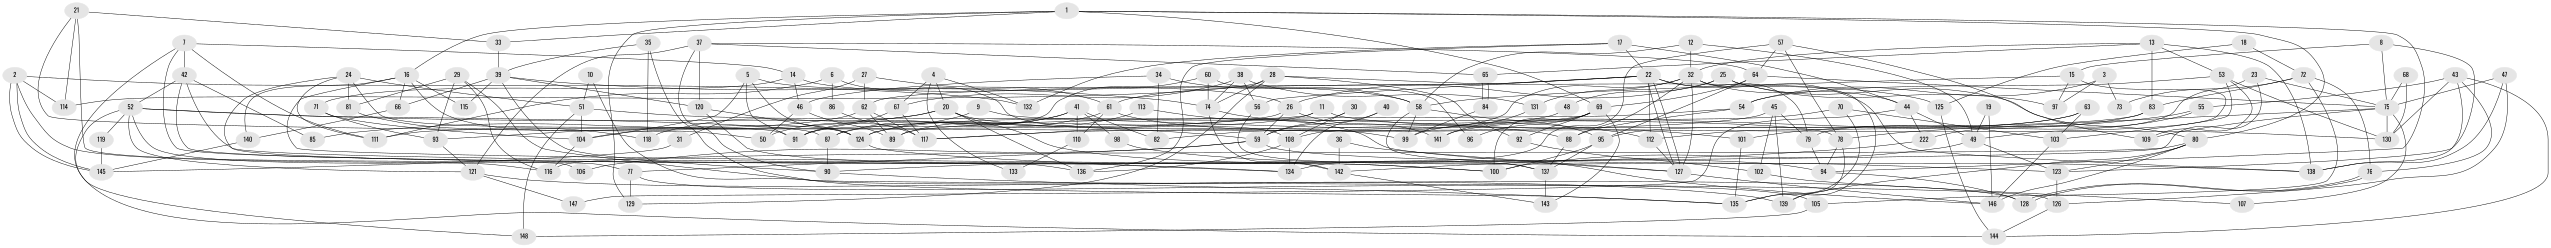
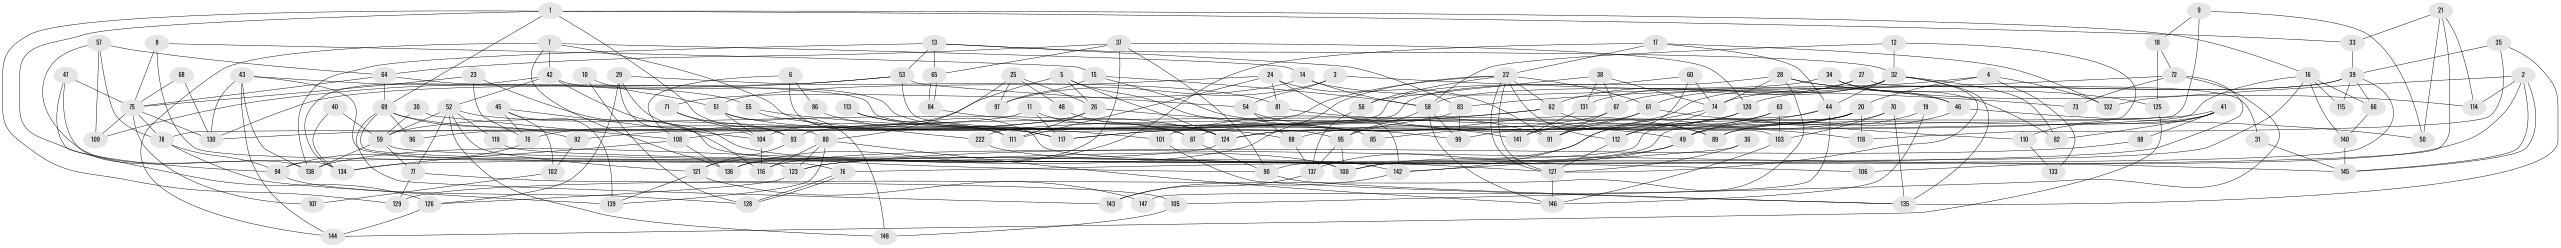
edge "9" -- "18": added
